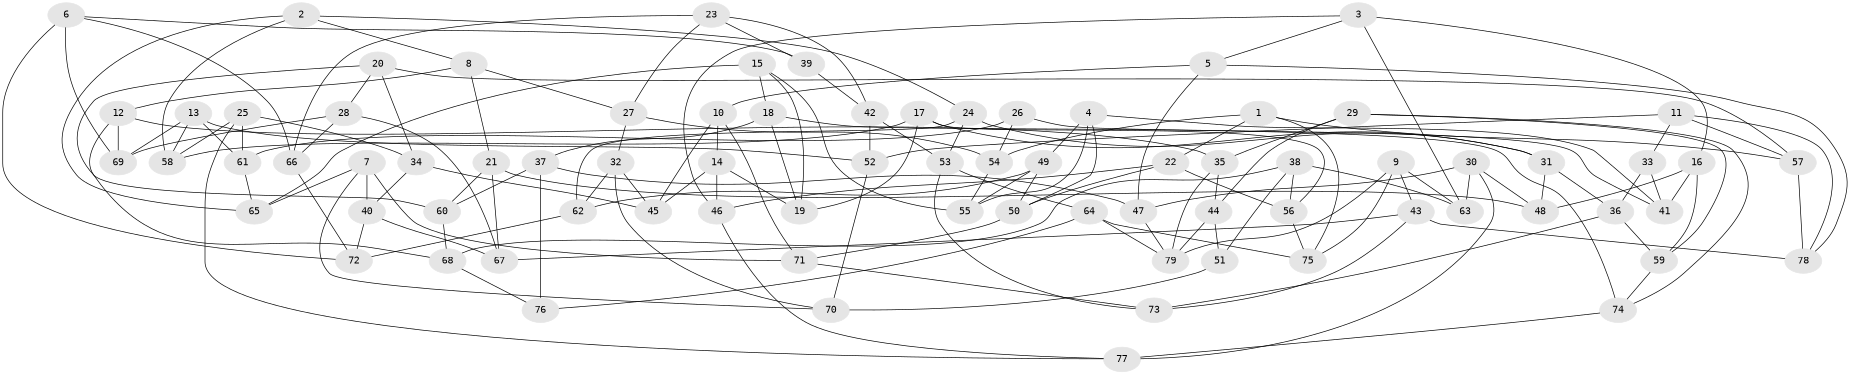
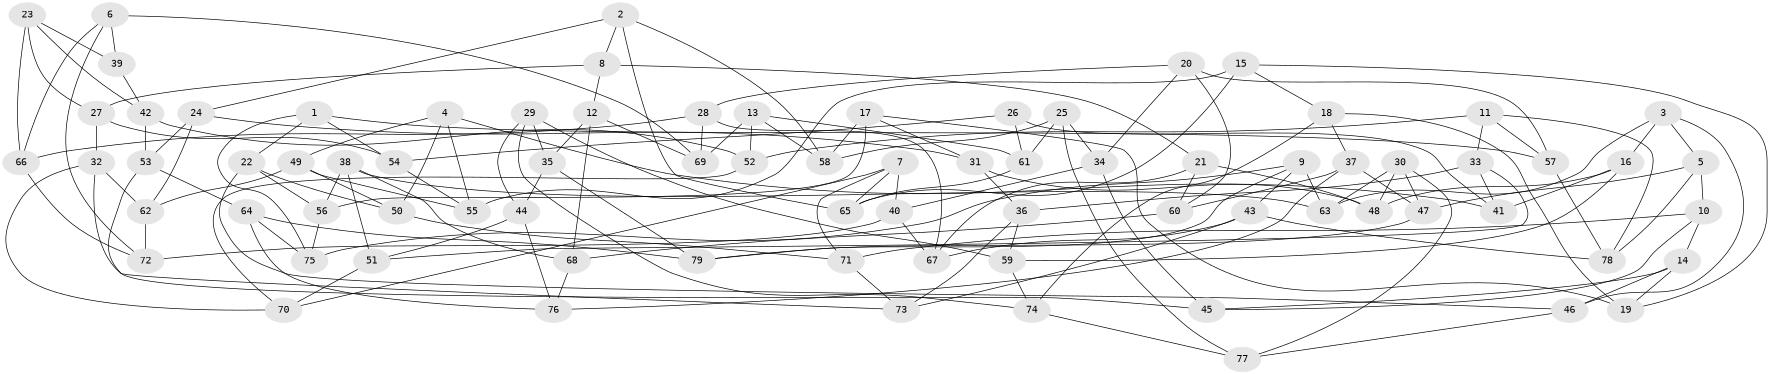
edge "44" -- "79": now "44" -- "76"
edge "33" -- "51": added
